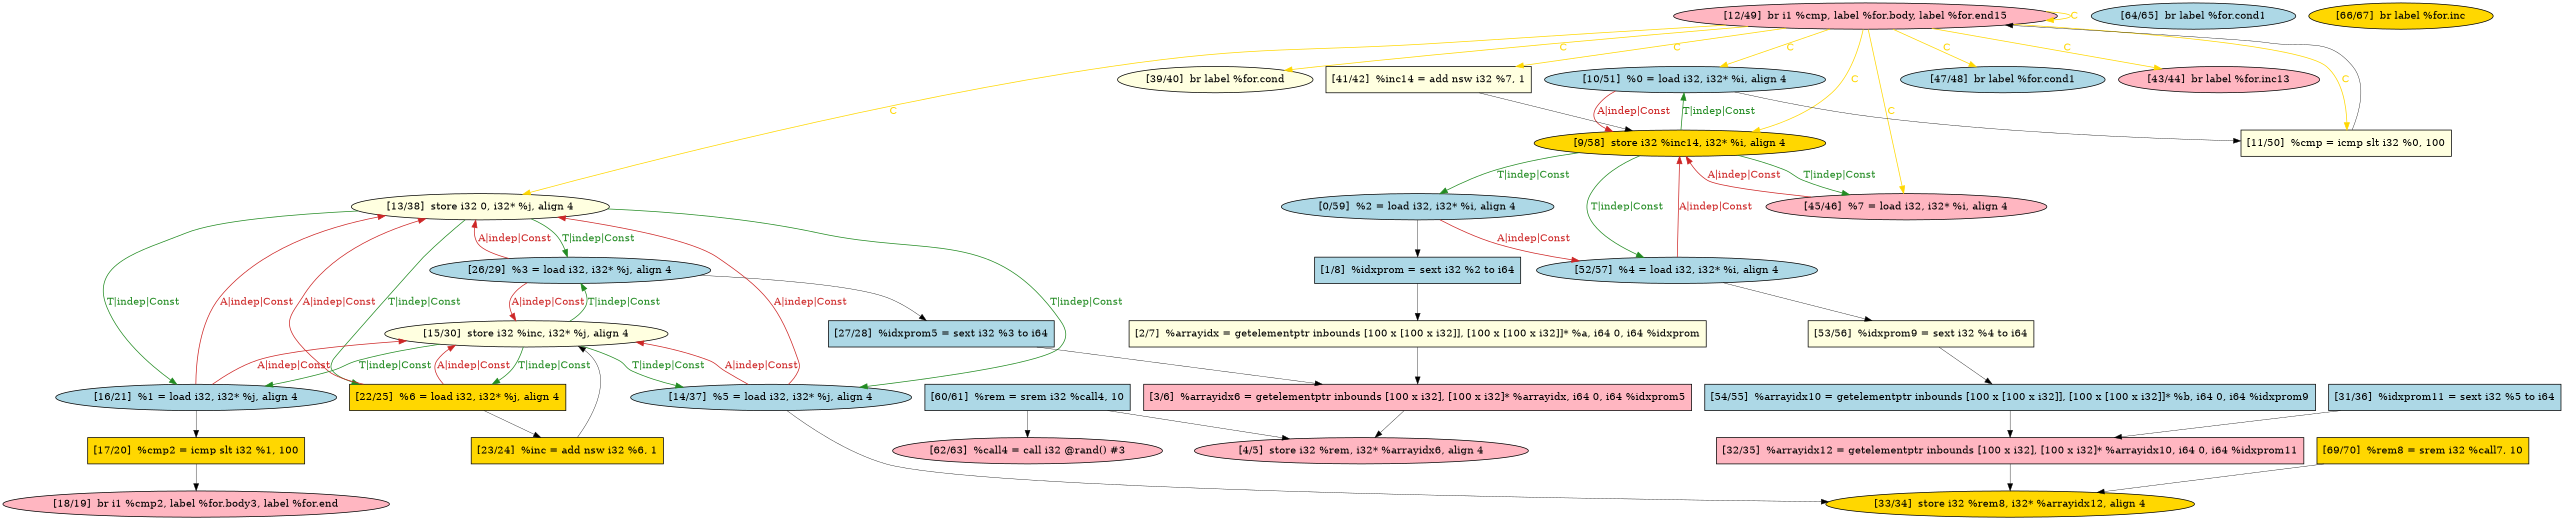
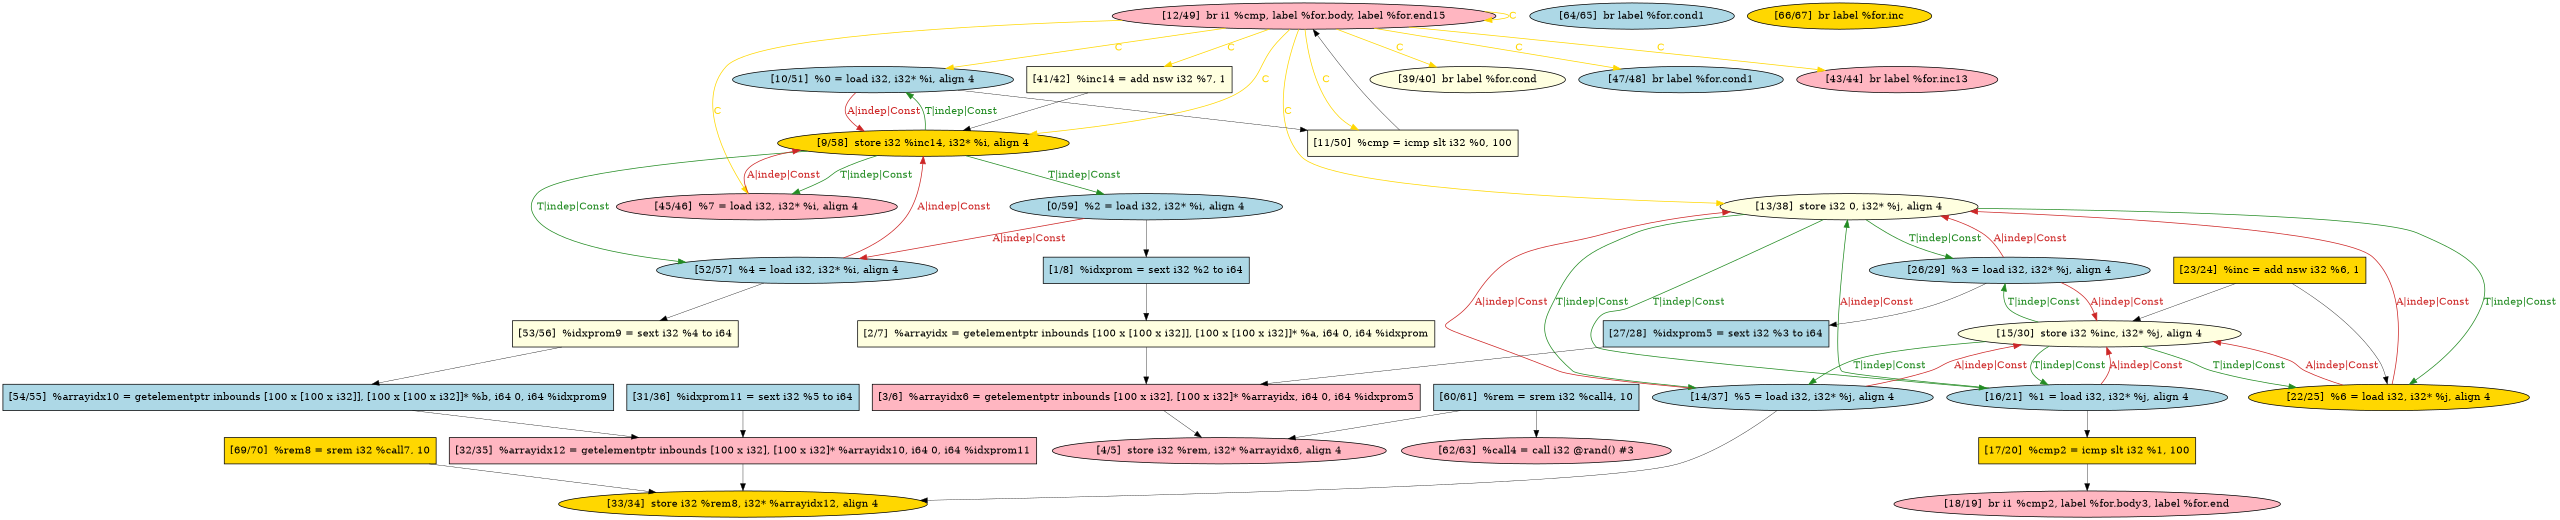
edge "[16/21]  %1 = load i32, i32* %j, align 4" -> "[13/38]  store i32 0, i32* %j, align 4": color firebrick3 -> forestgreen
node "[22/25]  %6 = load i32, i32* %j, align 4": shape box -> ellipse
edge "[22/25]  %6 = load i32, i32* %j, align 4" -> "[23/24]  %inc = add nsw i32 %6, 1": reversed
